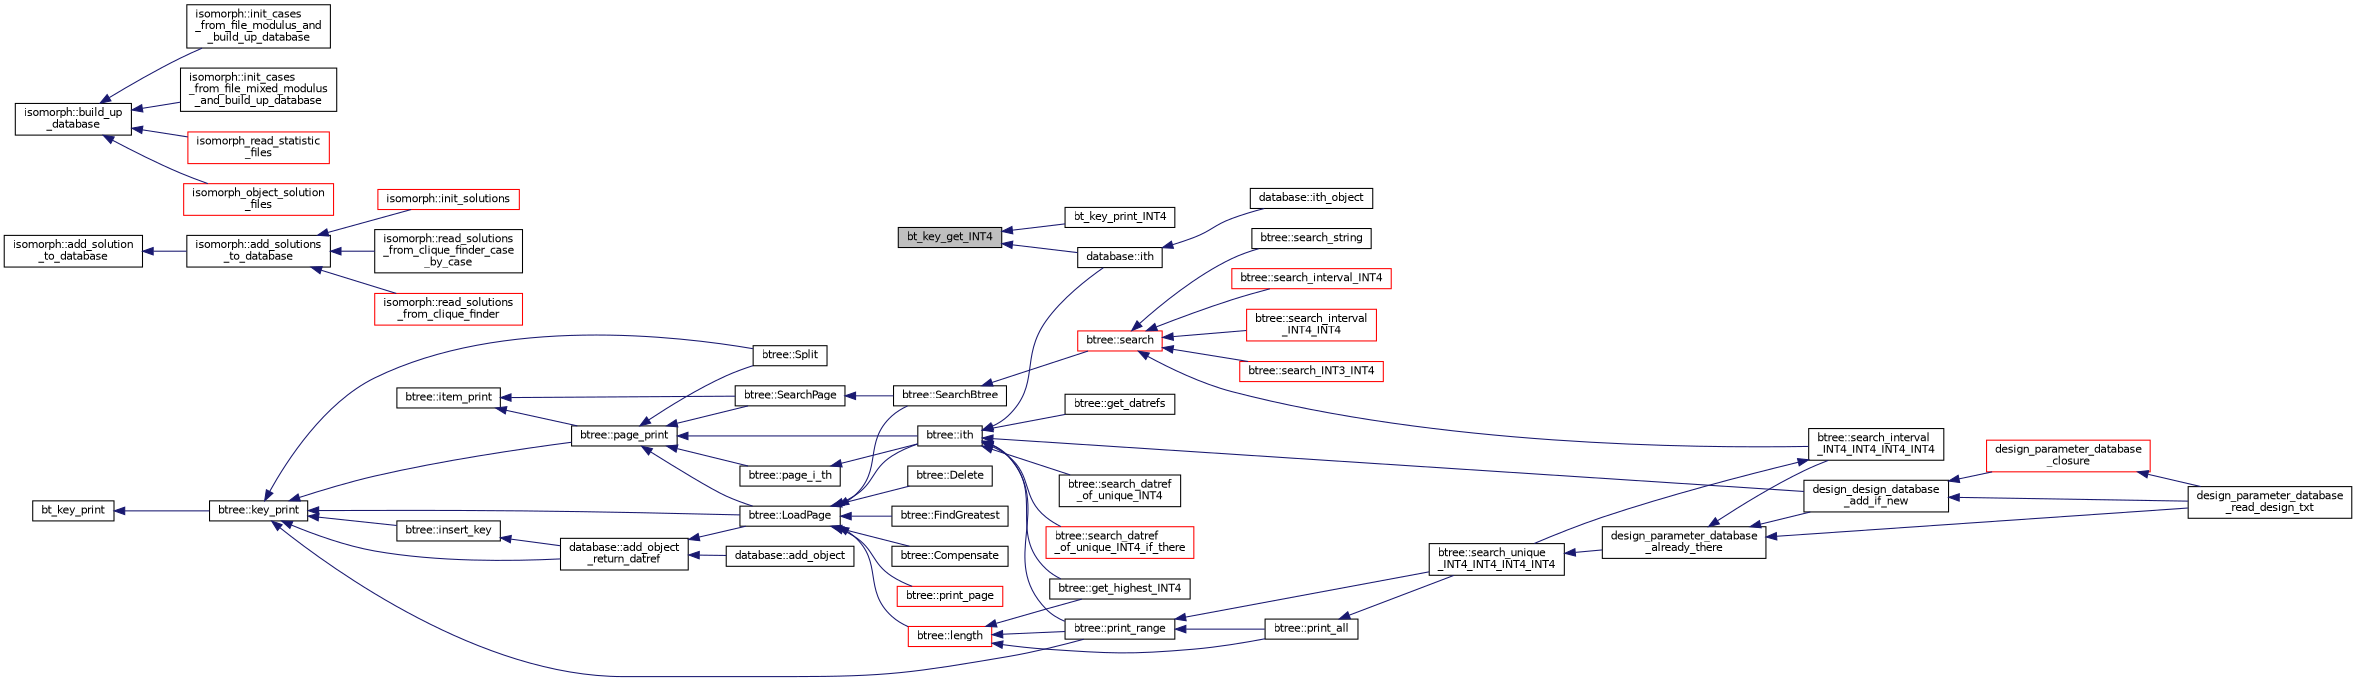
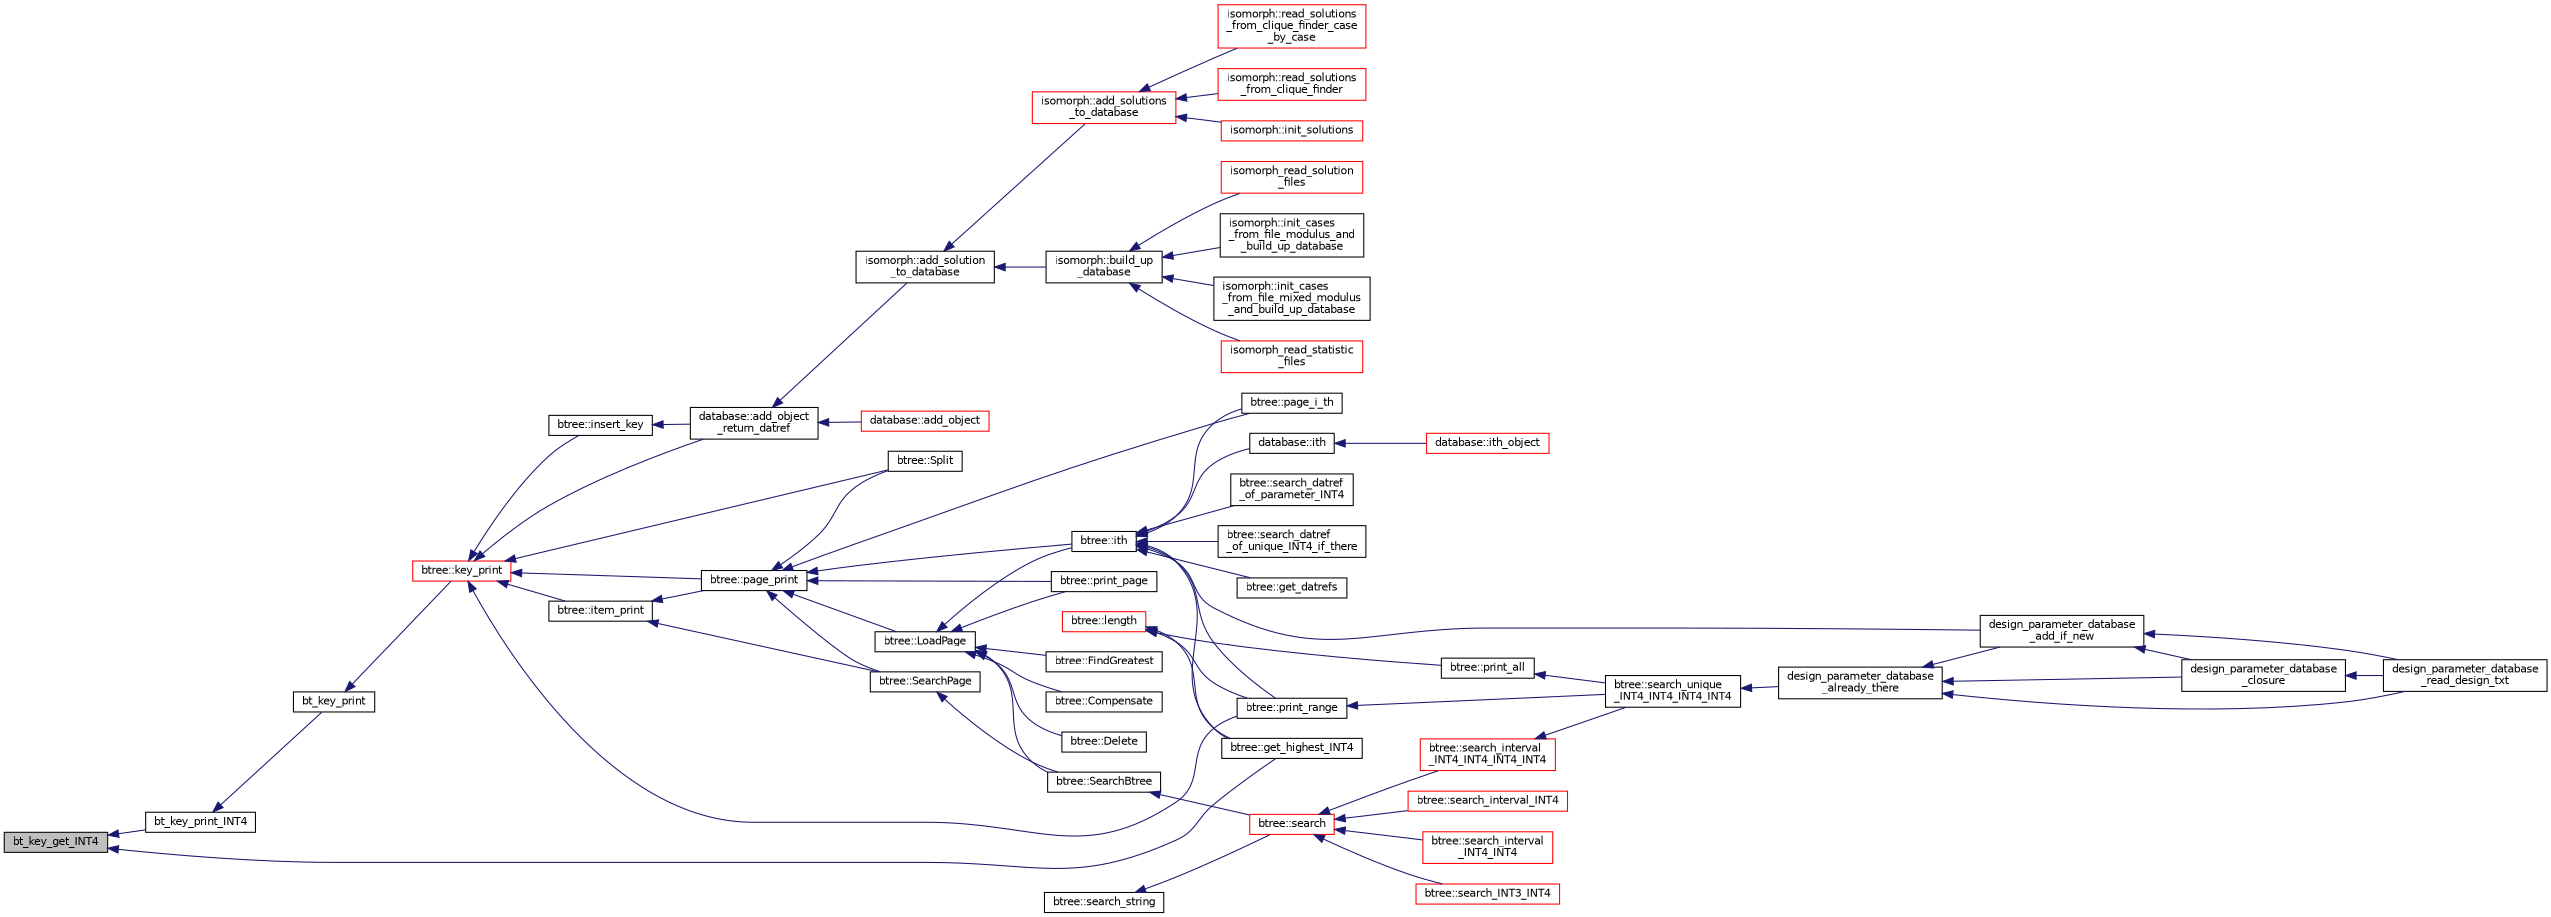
node "database::ith_object": color black -> red
node "isomorph_object_solution _files": label "isomorph_object_solution _files" -> "isomorph_read_solution _files"
edge "database::ith" -> "bt_key_get_INT4": now "btree::get_highest_INT4" -> "bt_key_get_INT4"
node "isomorph::add_solutions _to_database": color black -> red
node "isomorph::read_solutions _from_clique_finder_case _by_case": color black -> red
edge "isomorph::build_up _database" -> "isomorph::add_solution _to_database": added
edge "btree::search_string" -> "btree::search": reversed
node "btree::search_interval _INT4_INT4_INT4_INT4": color black -> red
edge "btree::ith" -> "btree::page_i_th": reversed
node "design_parameter_database _closure": color red -> black
edge "btree::search_interval _INT4_INT4_INT4_INT4" -> "design_parameter_database _already_there": now "design_parameter_database _closure" -> "design_parameter_database _already_there"
node "btree::search_datref _of_unique_INT4": label "btree::search_datref _of_unique_INT4" -> "btree::search_datref _of_parameter_INT4"
node "design_design_database _add_if_new": label "design_design_database _add_if_new" -> "design_parameter_database _add_if_new"
node "btree::key_print": color black -> red
edge "btree::LoadPage" -> "btree::key_print": now "btree::item_print" -> "btree::key_print"
edge "btree::LoadPage" -> "database::add_object _return_datref": now "isomorph::add_solution _to_database" -> "database::add_object _return_datref"
node "btree::search_datref _of_unique_INT4_if_there": color red -> black
node "database::add_object": color black -> red
edge "btree::print_page" -> "btree::page_print": added
edge "btree::length" -> "btree::LoadPage": removed
node "btree::print_page": color red -> black
edge "btree::print_all" -> "btree::print_range": removed
edge "bt_key_print" -> "bt_key_print_INT4": added
